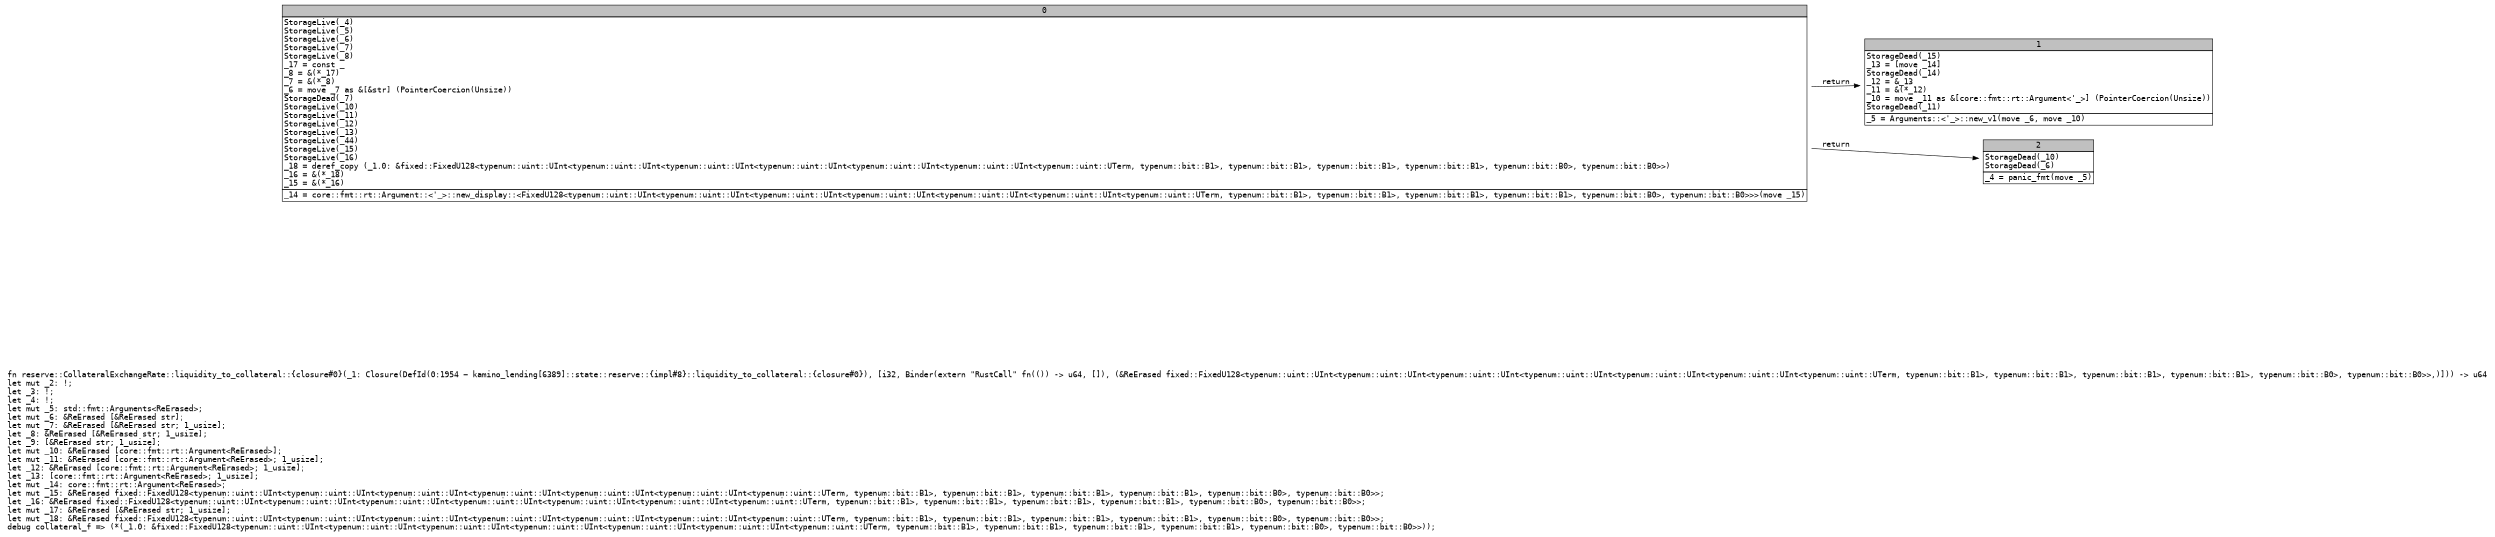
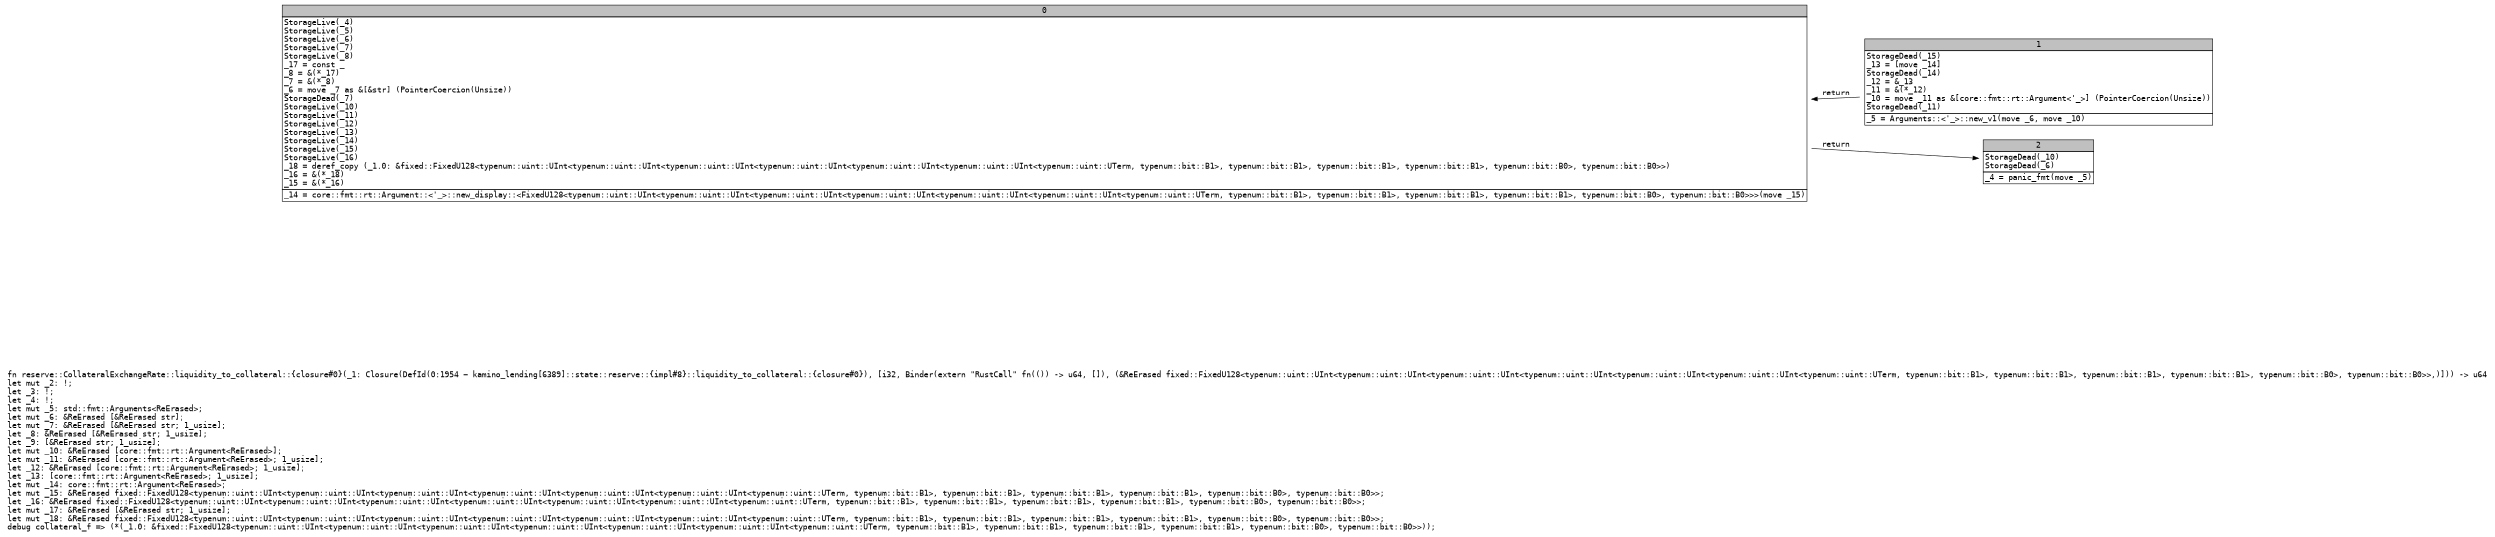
edge "0" -> "1": reversed
node "0": text "StorageLive(_44)" -> "StorageLive(_14)"
